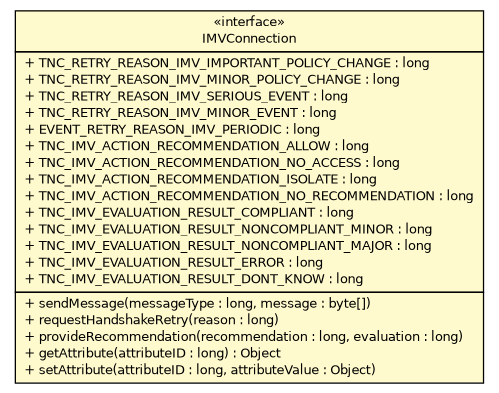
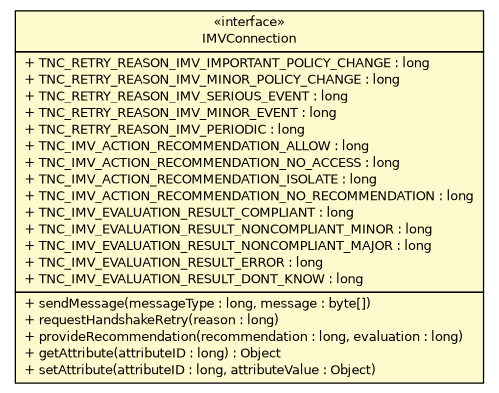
node "IMVConnection": text "+ EVENT_RETRY_REASON_IMV_PERIODIC : long" -> "+ TNC_RETRY_REASON_IMV_PERIODIC : long"
